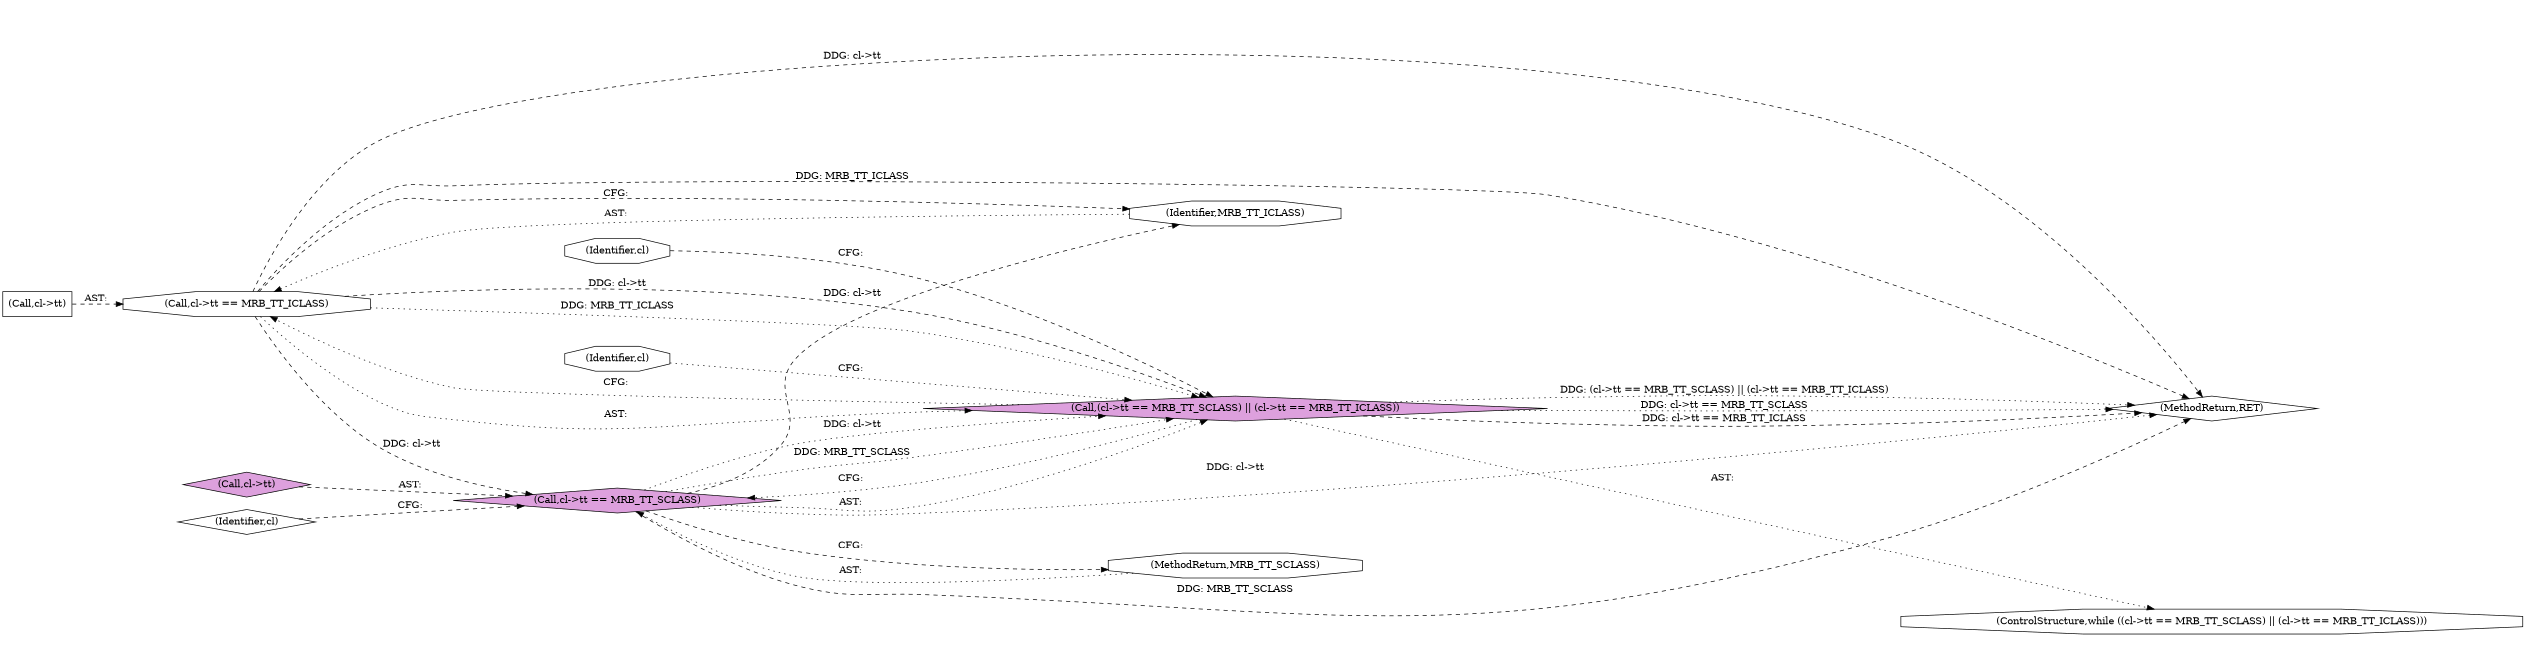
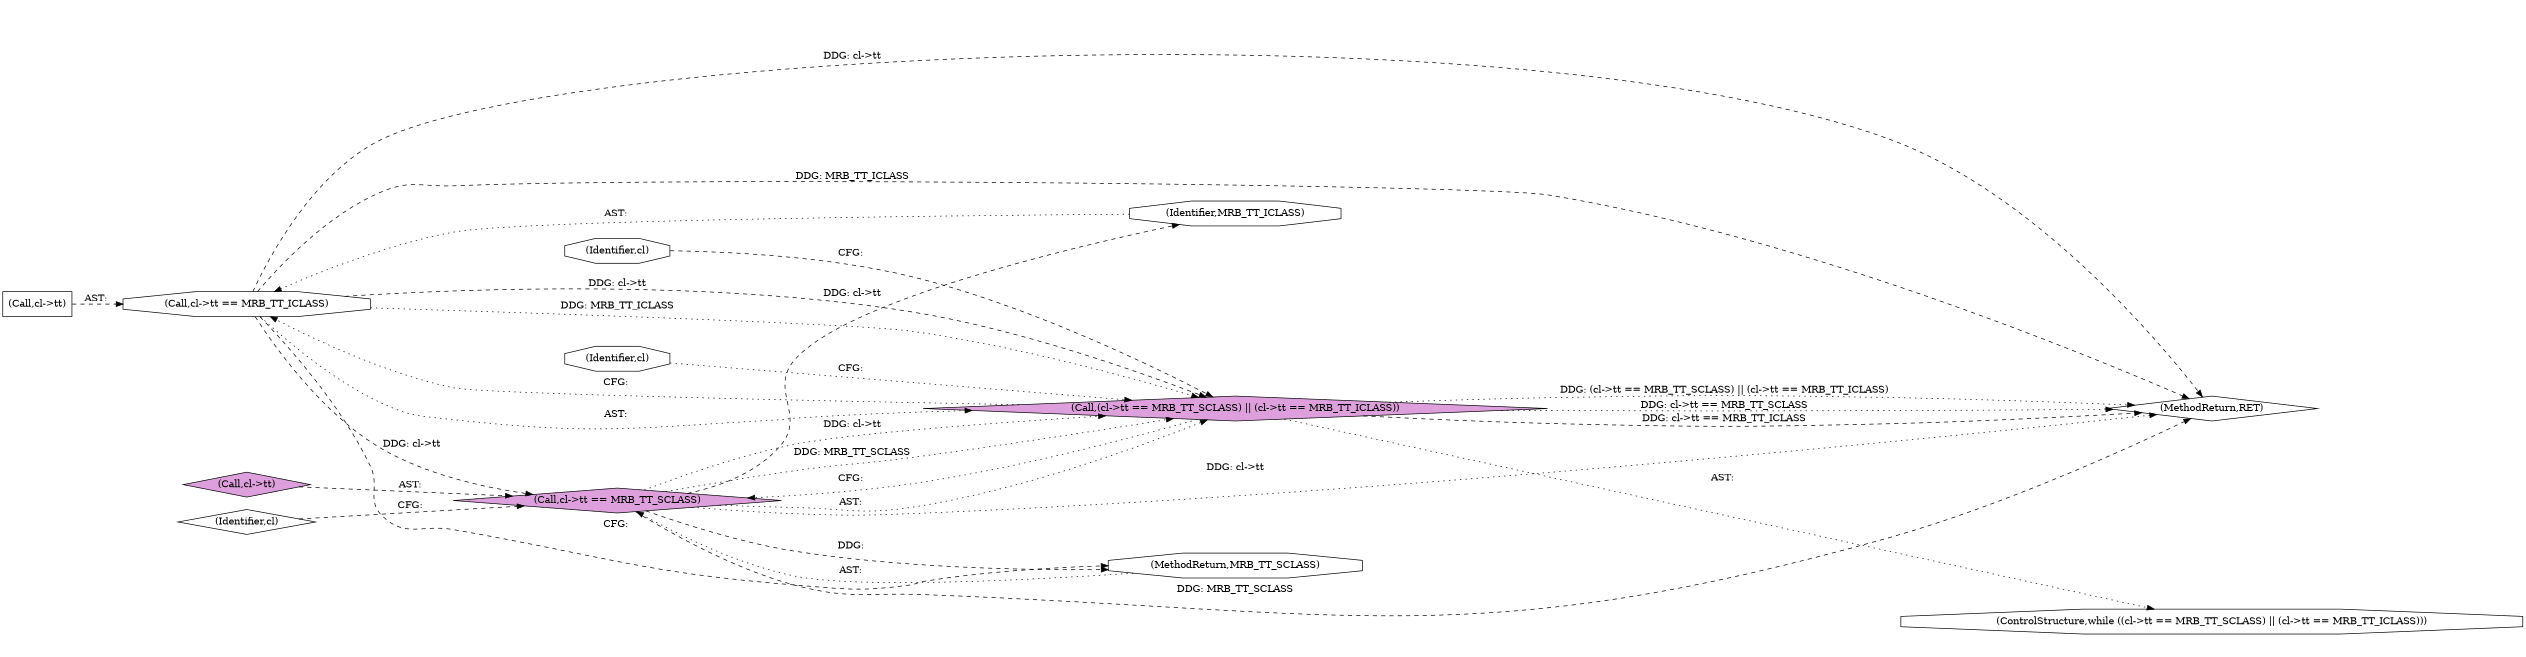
edge "(Call,cl->tt == MRB_TT_ICLASS)" -> "(Identifier,MRB_TT_ICLASS)": now "(Call,cl->tt == MRB_TT_ICLASS)" -> "(MethodReturn,MRB_TT_SCLASS)"
edge "(Call,cl->tt == MRB_TT_SCLASS)" -> "(MethodReturn,MRB_TT_SCLASS)": label "CFG: " -> "DDG: "
